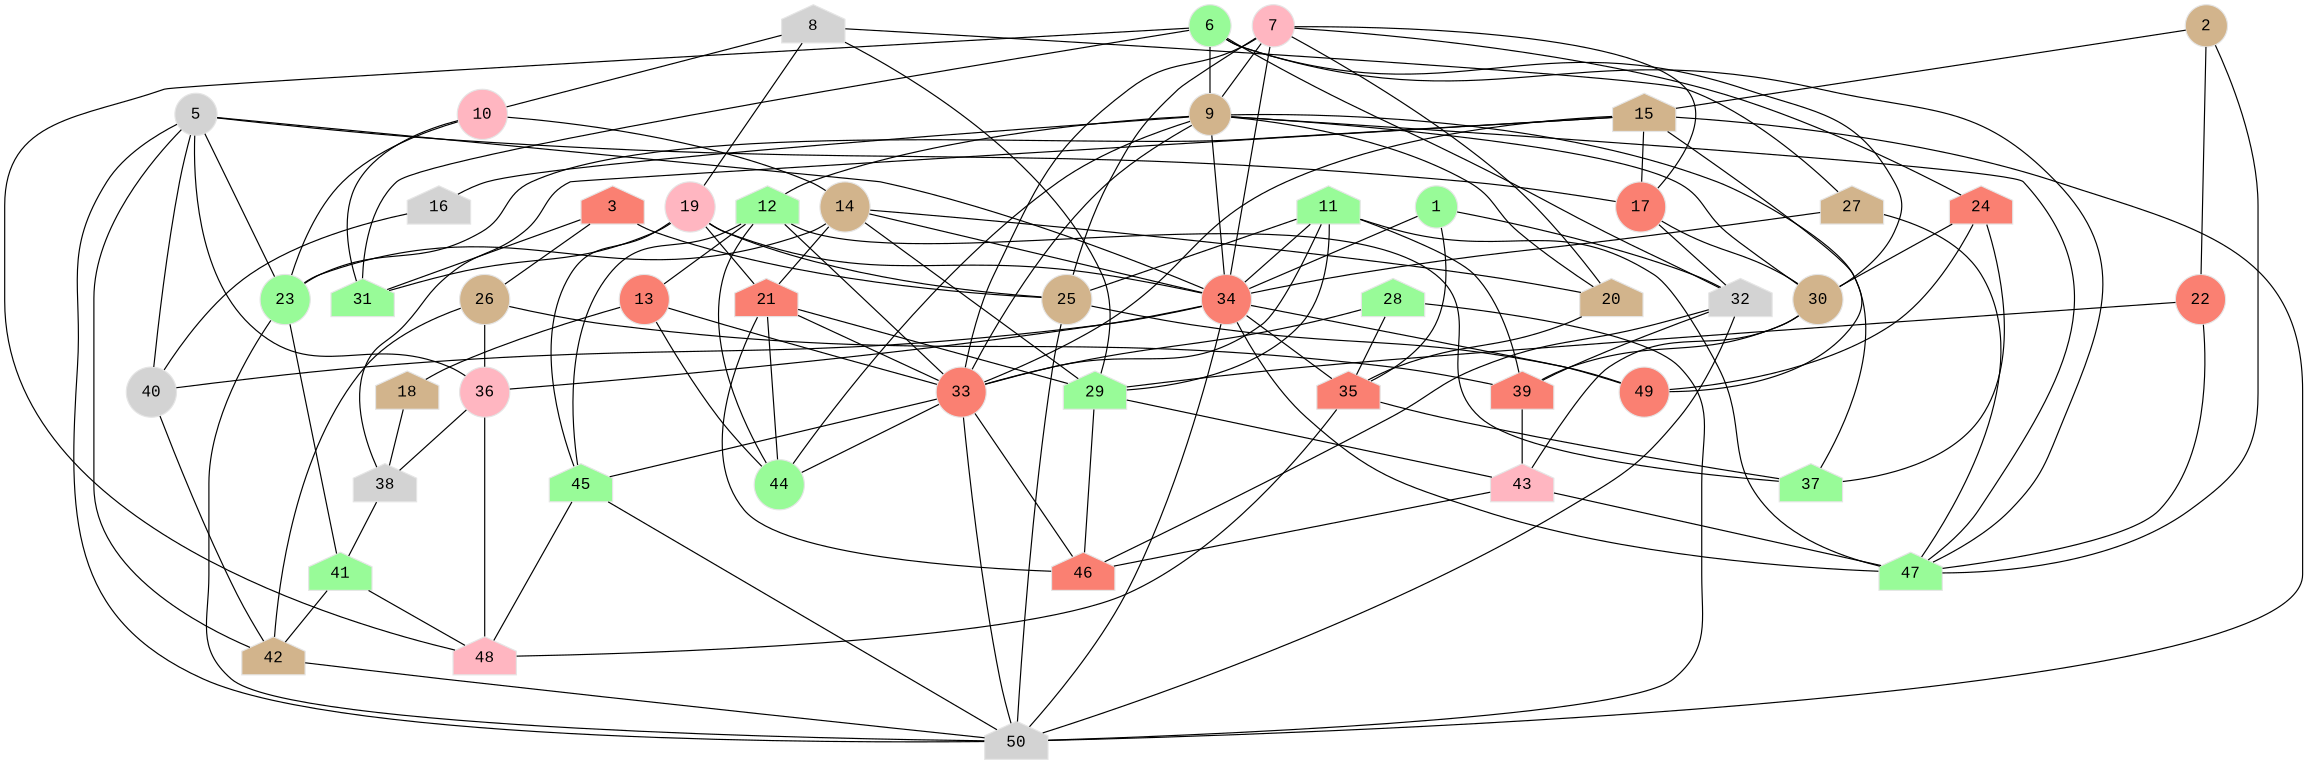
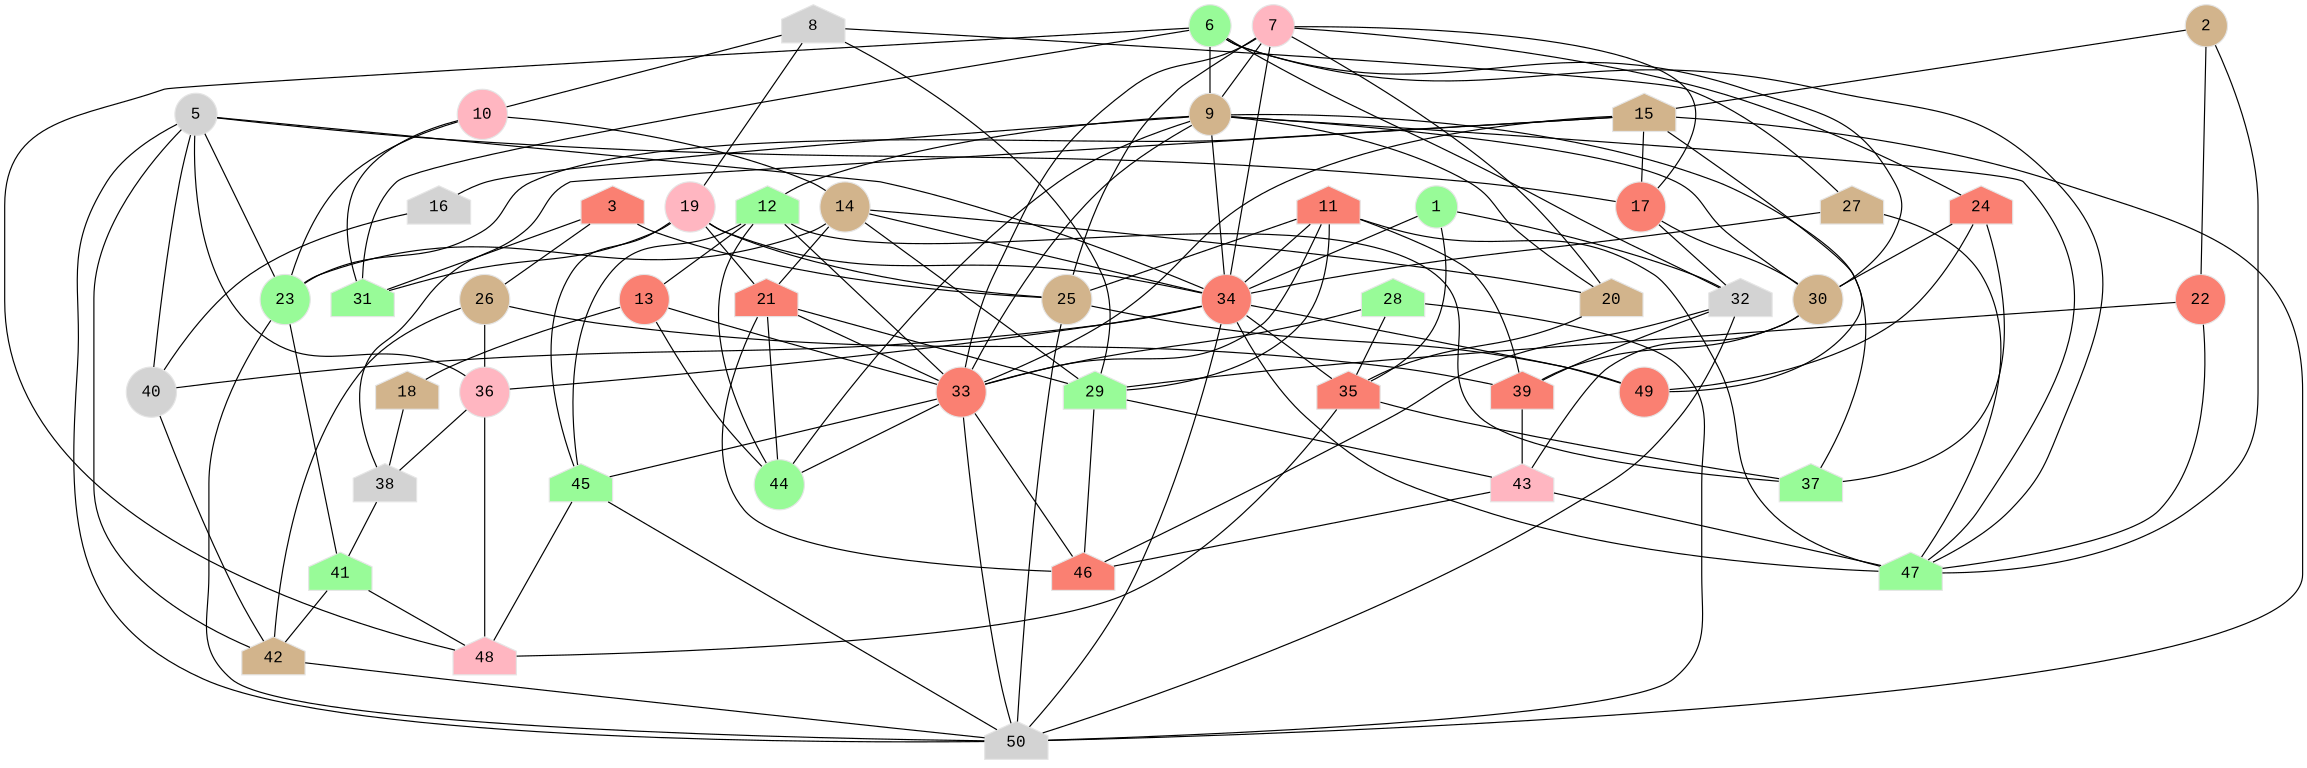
node "11": fillcolor palegreen -> salmon
